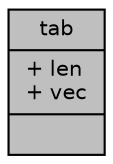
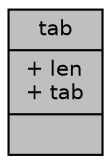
node "tab": text "+ vec" -> "+ tab"
